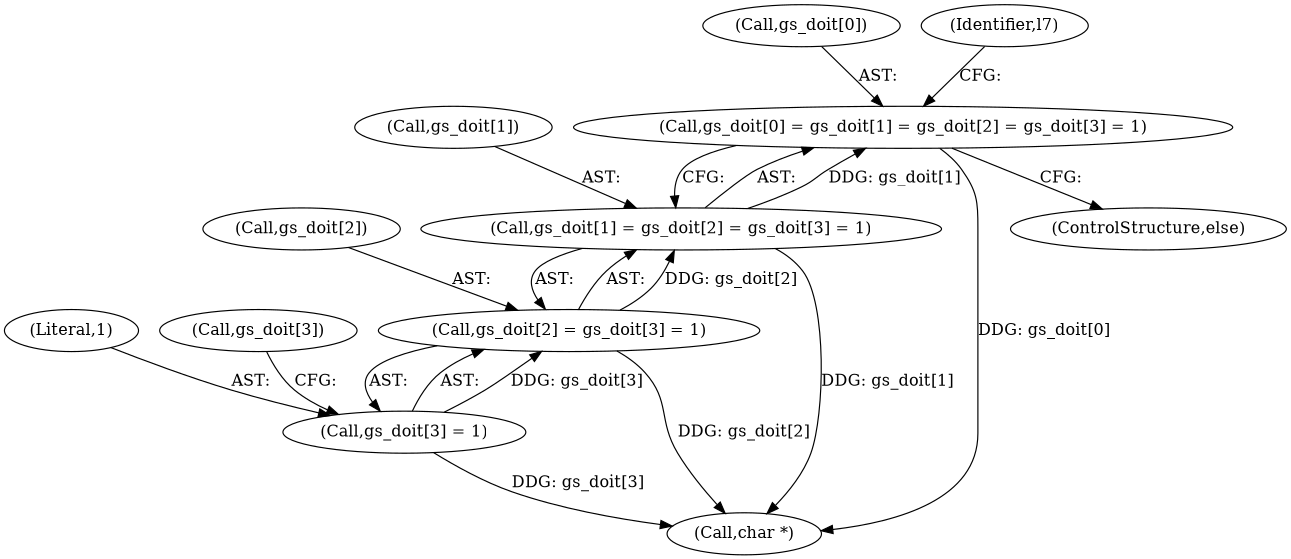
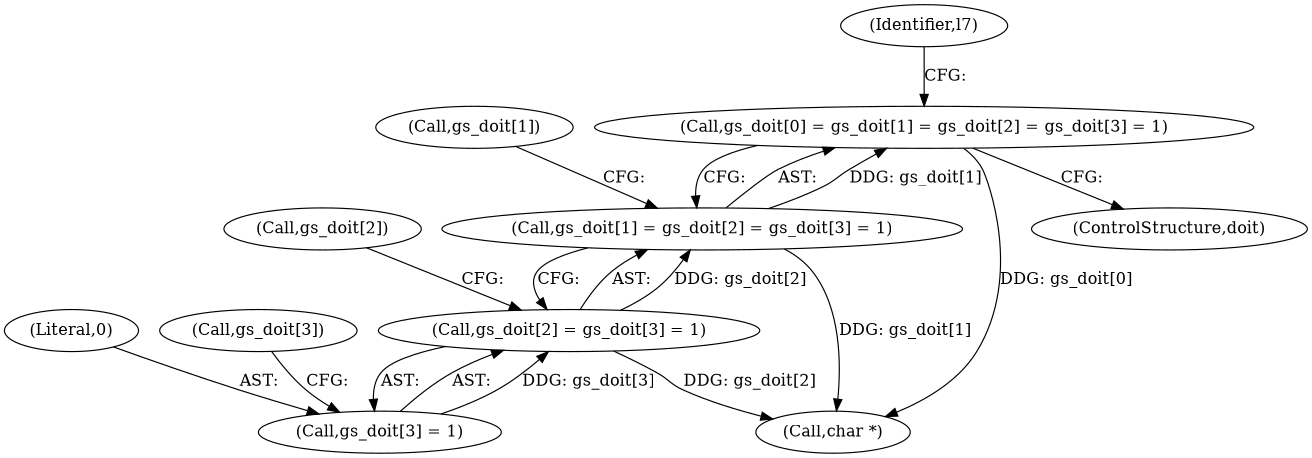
node "(Call,gs_doit[0])": removed
edge "(Call,gs_doit[1])" -> "(Call,gs_doit[1] = gs_doit[2] = gs_doit[3] = 1)": label "AST: " -> "CFG: "
node "(ControlStructure,else)": label "(ControlStructure,else)" -> "(ControlStructure,doit)"
edge "(Call,gs_doit[2])" -> "(Call,gs_doit[2] = gs_doit[3] = 1)": label "AST: " -> "CFG: "
edge "(Call,gs_doit[1] = gs_doit[2] = gs_doit[3] = 1)" -> "(Call,gs_doit[2] = gs_doit[3] = 1)": label "AST: " -> "CFG: "
node "(Literal,1)": label "(Literal,1)" -> "(Literal,0)"
edge "(Call,gs_doit[3] = 1)" -> "(Call,char *)": removed, label "DDG: gs_doit[3]"
